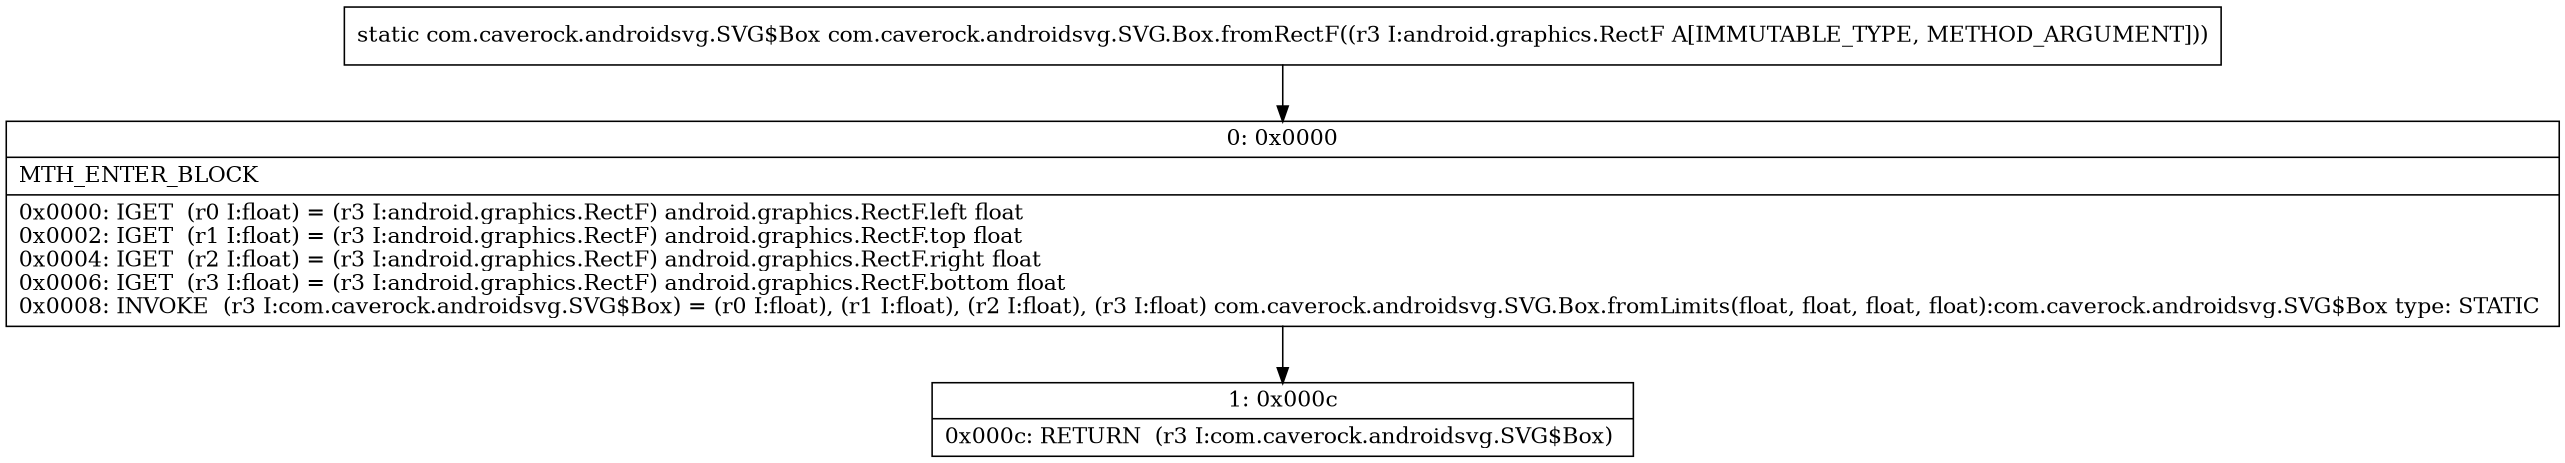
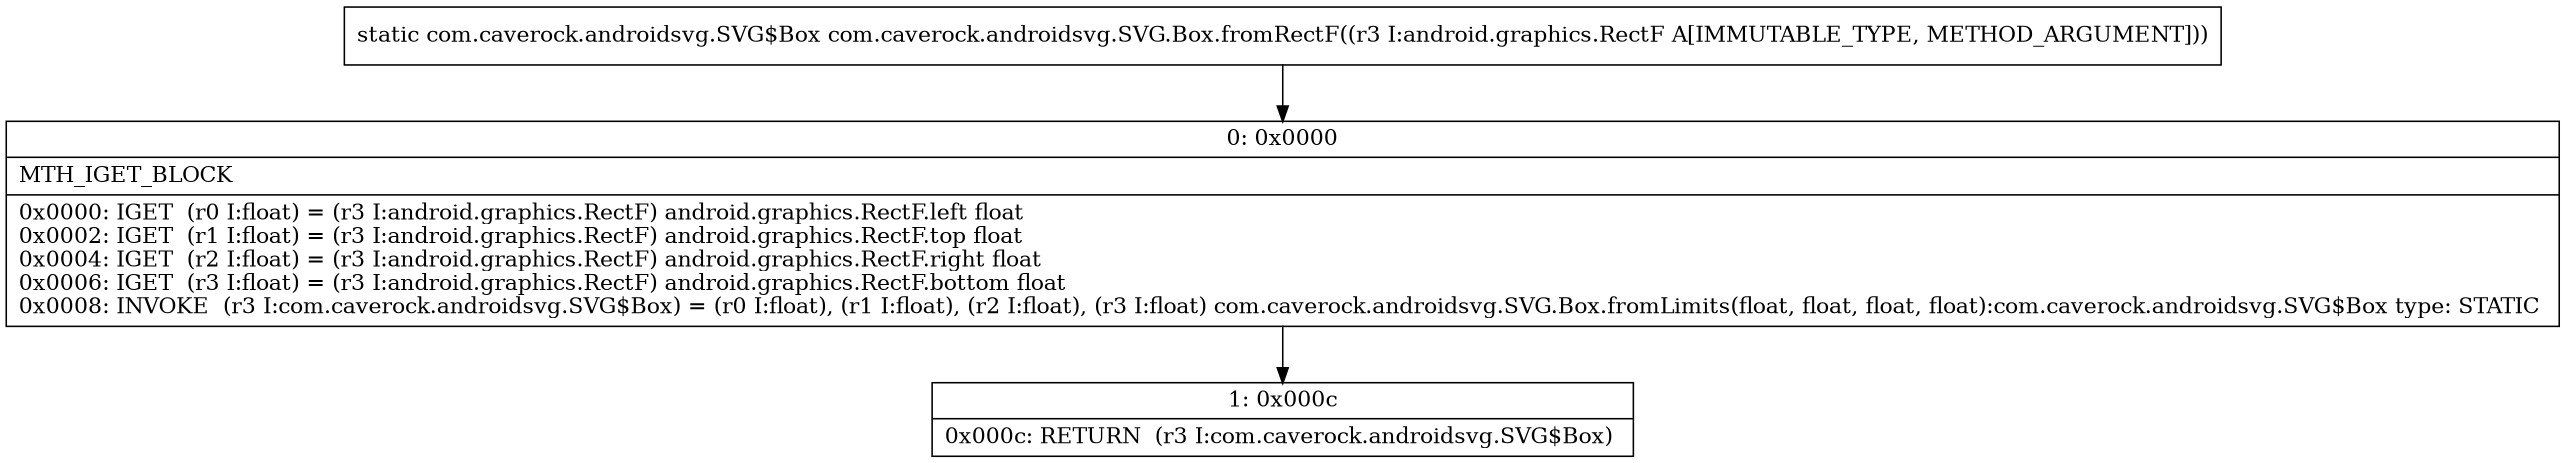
node "0: 0x0000": text "MTH_ENTER_BLOCK" -> "MTH_IGET_BLOCK"
